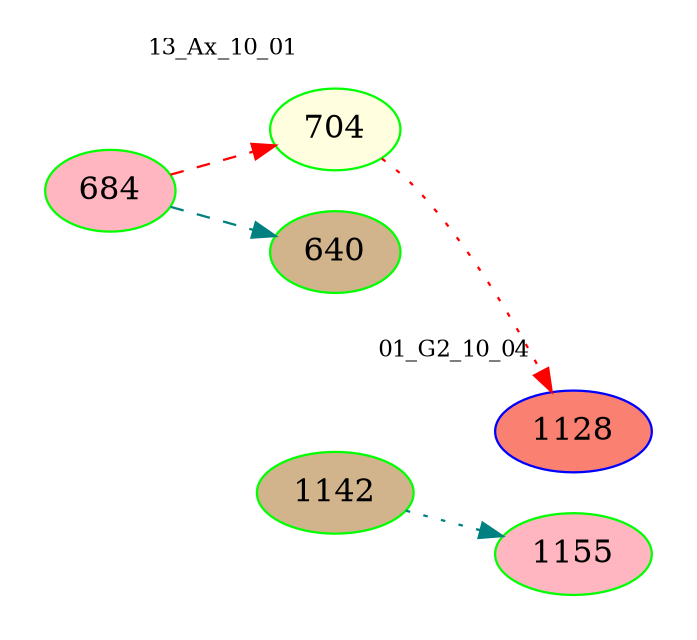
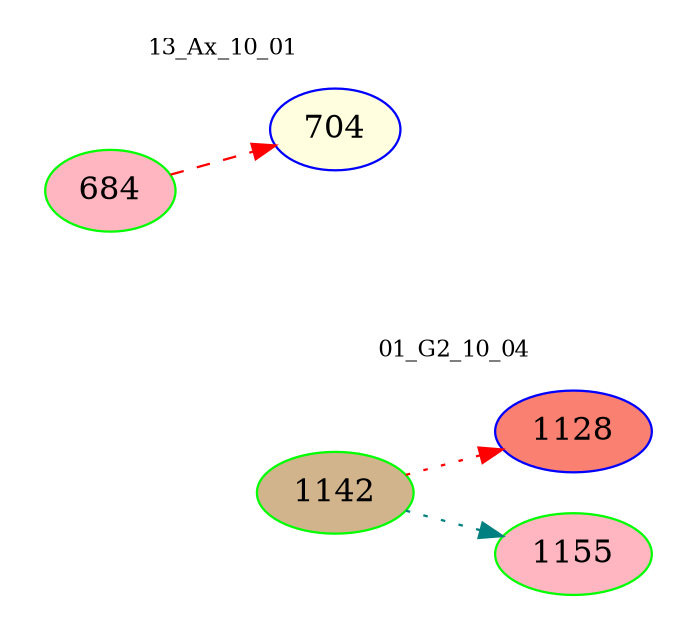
node "704": color green -> blue
node "640": removed
edge "704" -> "1128": now "1142" -> "1128"
